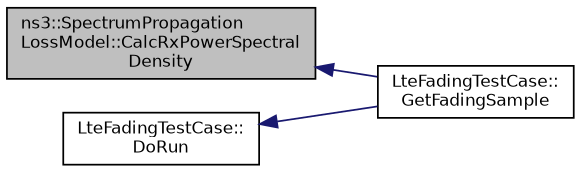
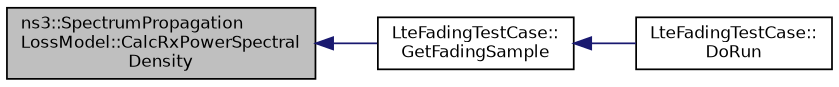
edge "LteFadingTestCase:: GetFadingSample" -> "LteFadingTestCase:: DoRun": reversed
